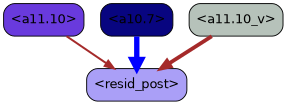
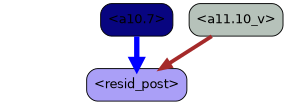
node "<a11.10>": removed
